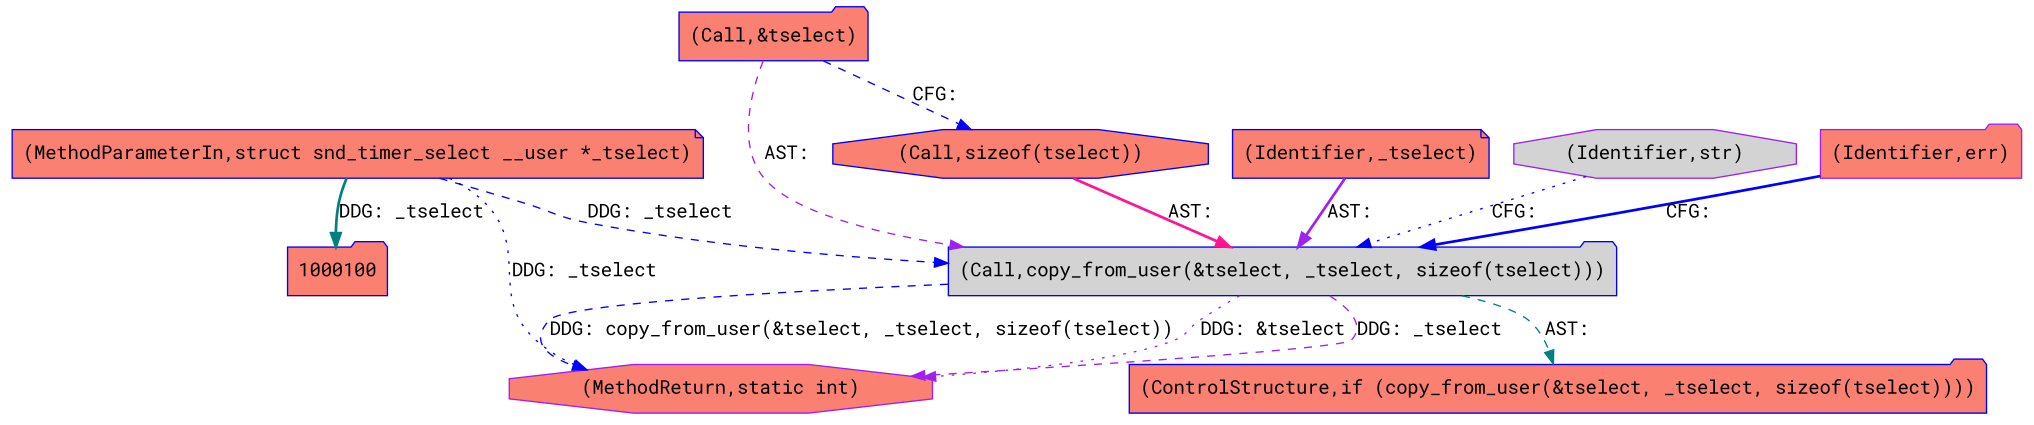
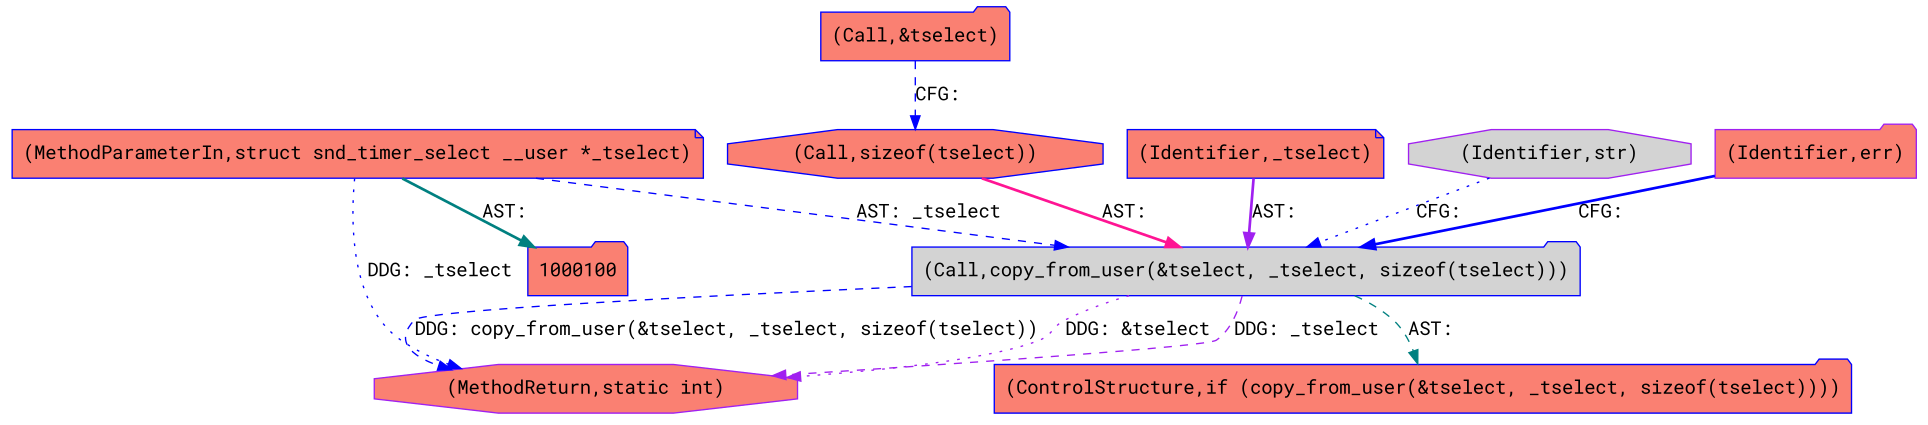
edge "(Call,&tselect)" -> "(Call,copy_from_user(&tselect, _tselect, sizeof(tselect)))": removed, label "AST:"
edge "(MethodParameterIn,struct snd_timer_select __user *_tselect)" -> "1000100": label "DDG: _tselect" -> "AST: "
edge "(MethodParameterIn,struct snd_timer_select __user *_tselect)" -> "(Call,copy_from_user(&tselect, _tselect, sizeof(tselect)))": label "DDG: _tselect" -> "AST: _tselect"
